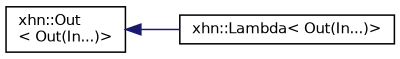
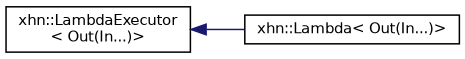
node "xhn::Out < Out(In...)>": label "xhn::Out < Out(In...)>" -> "xhn::LambdaExecutor < Out(In...)>"
